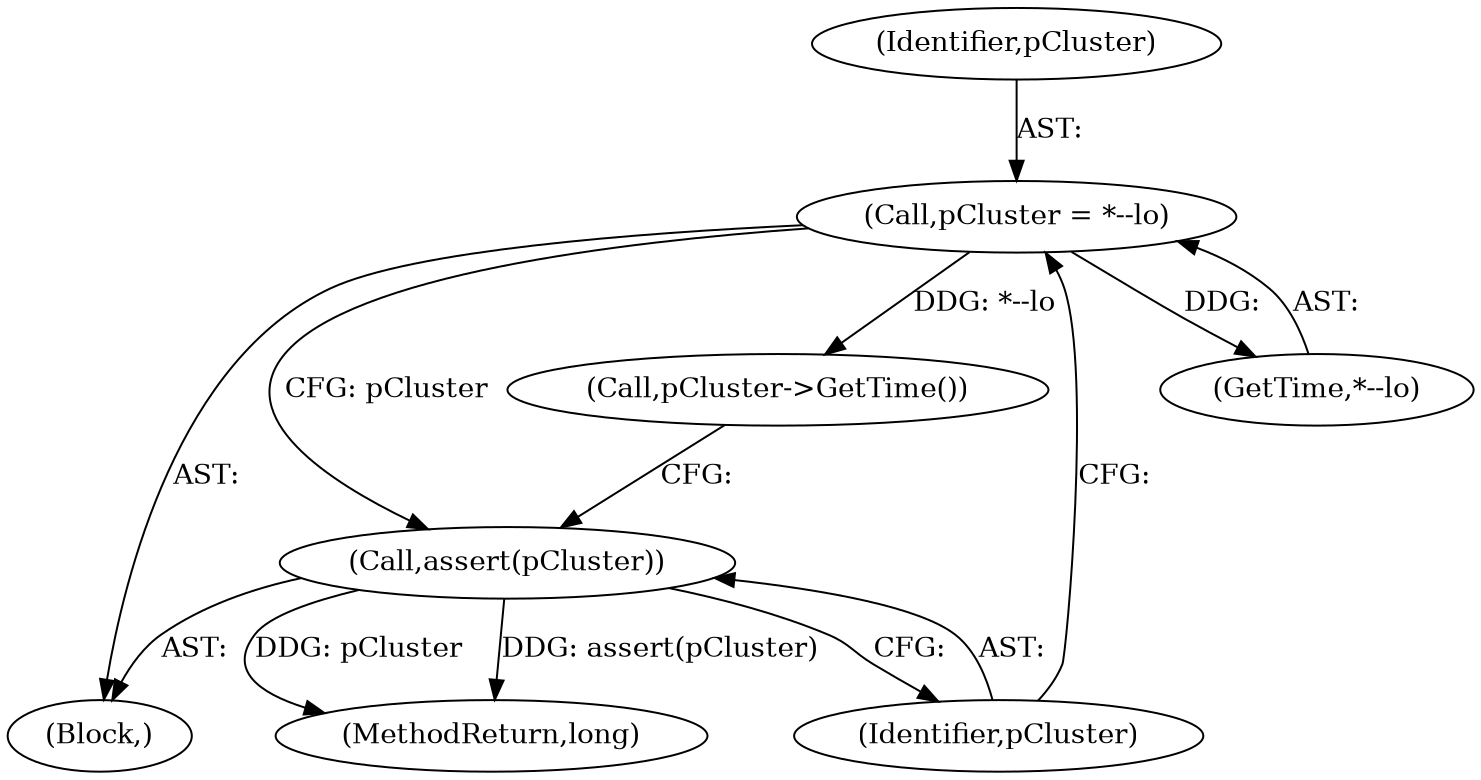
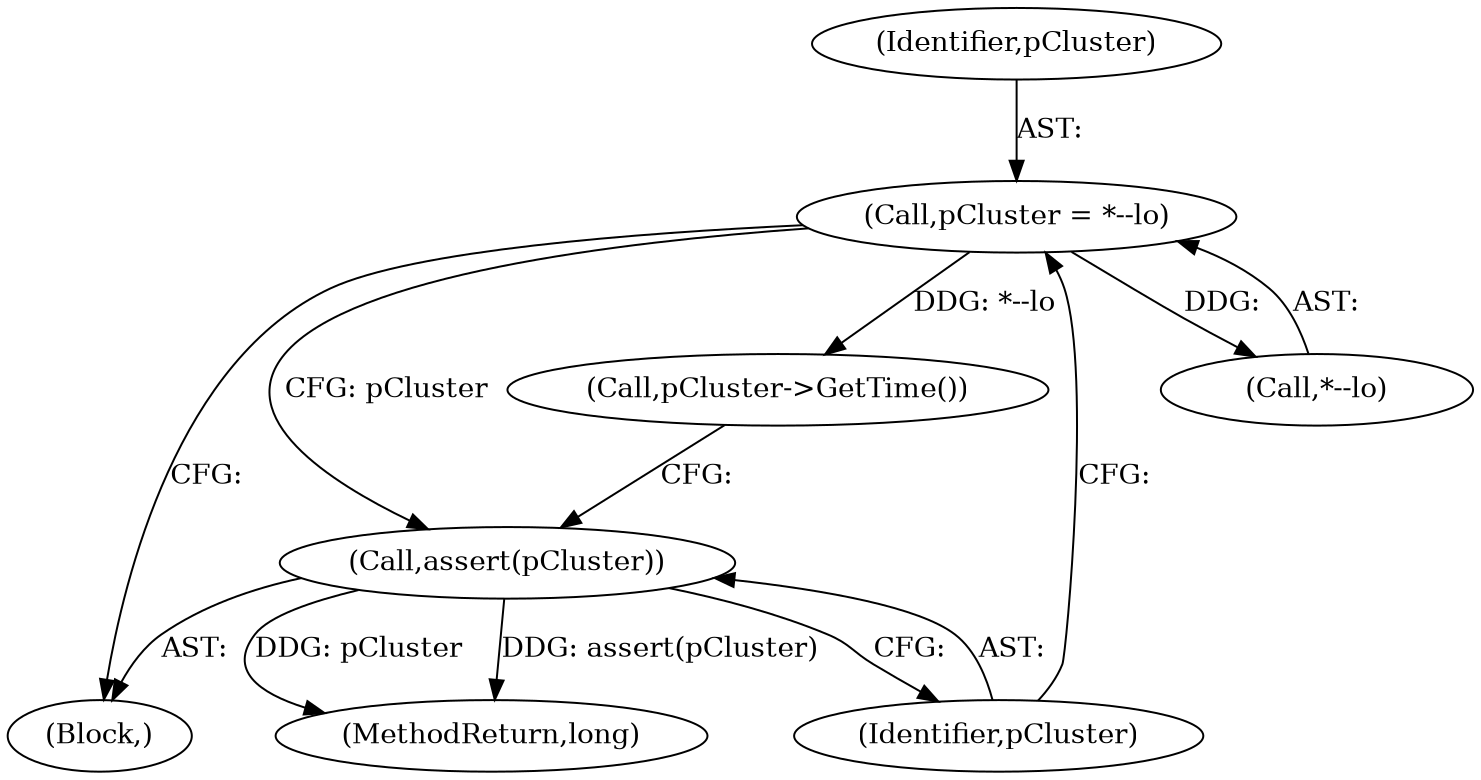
node "(GetTime,*--lo)": label "(GetTime,*--lo)" -> "(Call,*--lo)"
edge "(Call,pCluster = *--lo)" -> "(Block,)": label "AST: " -> "CFG: "
